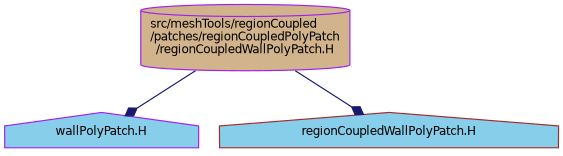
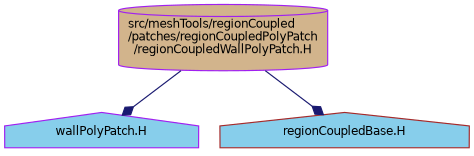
node "regionCoupledWallPolyPatch.H": label "regionCoupledWallPolyPatch.H" -> "regionCoupledBase.H"
